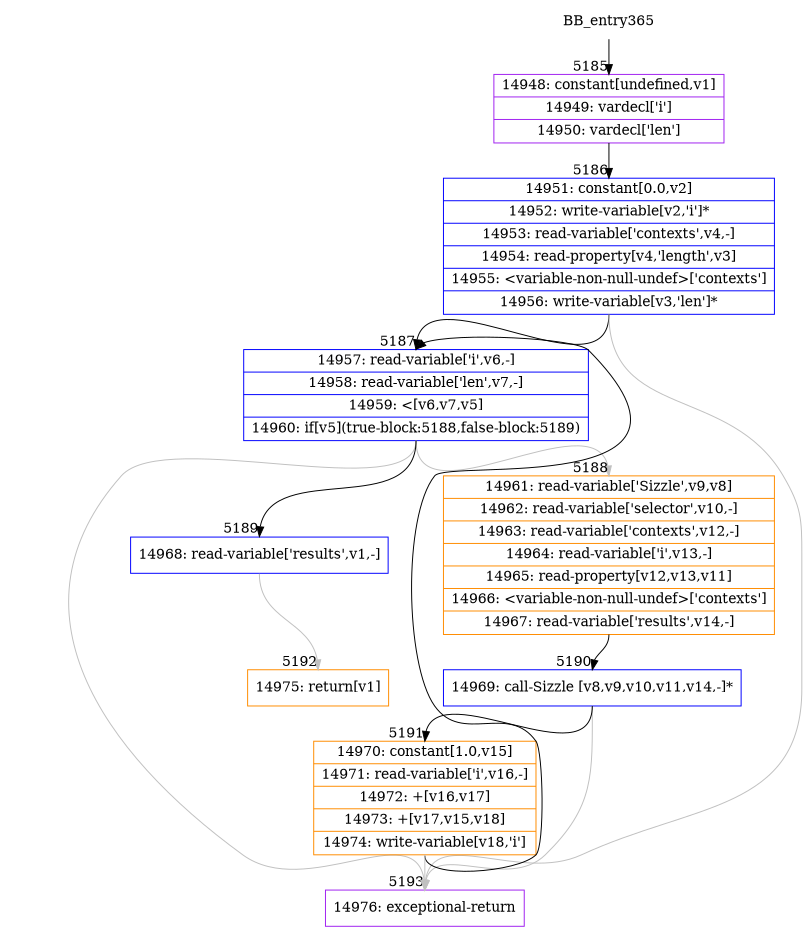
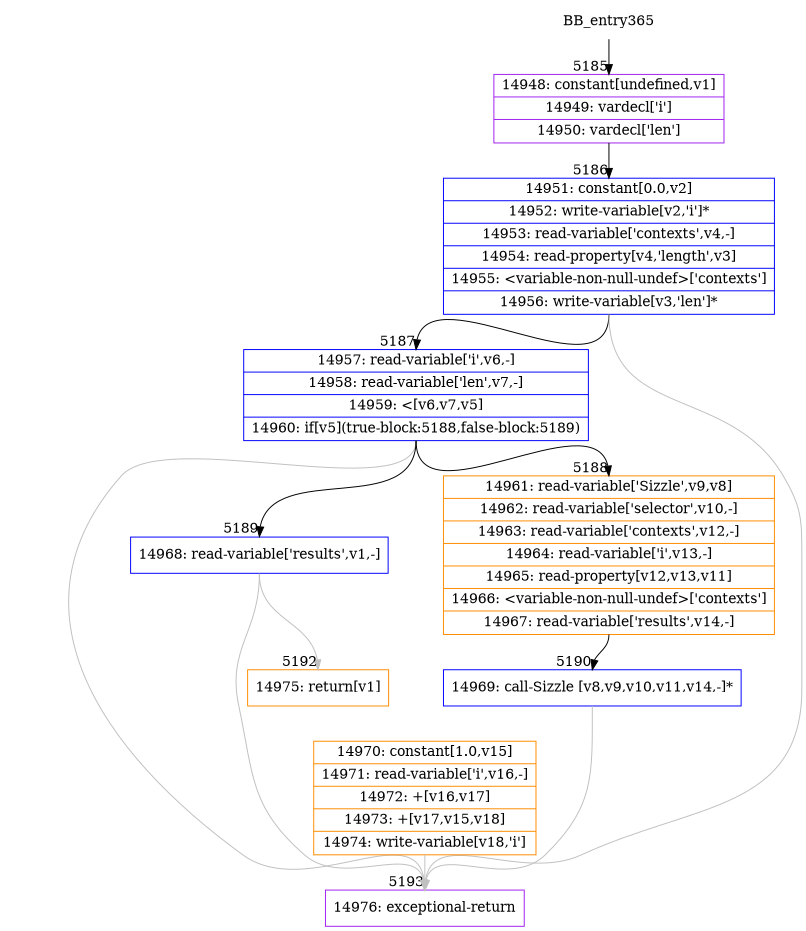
edge "14957: read-variable['i',v6,-]" -> "14961: read-variable['Sizzle',v9,v8]": color gray -> black
edge "14970: constant[1.0,v15]" -> "14957: read-variable['i',v6,-]": removed
edge "14969: call-Sizzle [v8,v9,v10,v11,v14,-]*" -> "14970: constant[1.0,v15]": removed
edge "14968: read-variable['results',v1,-]" -> "14976: exceptional-return": added
